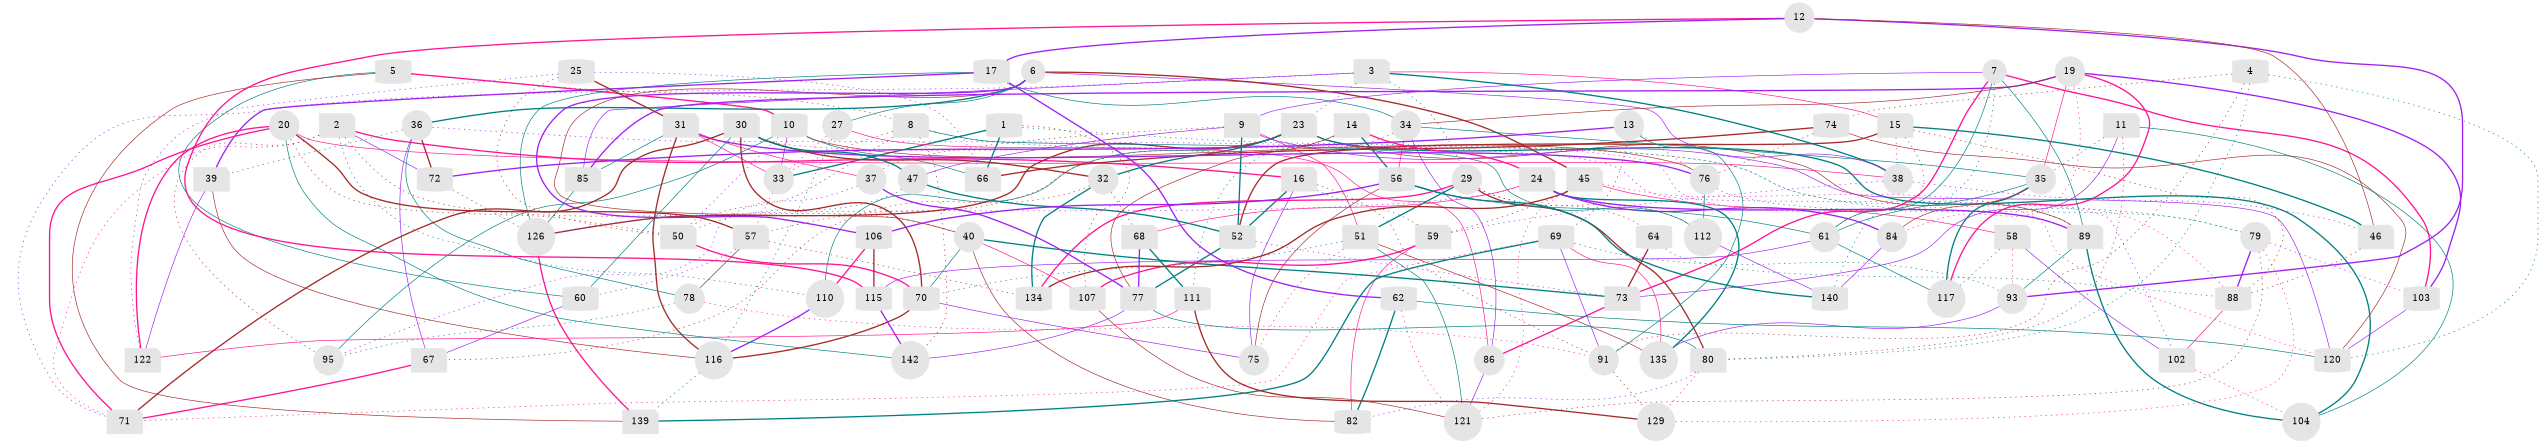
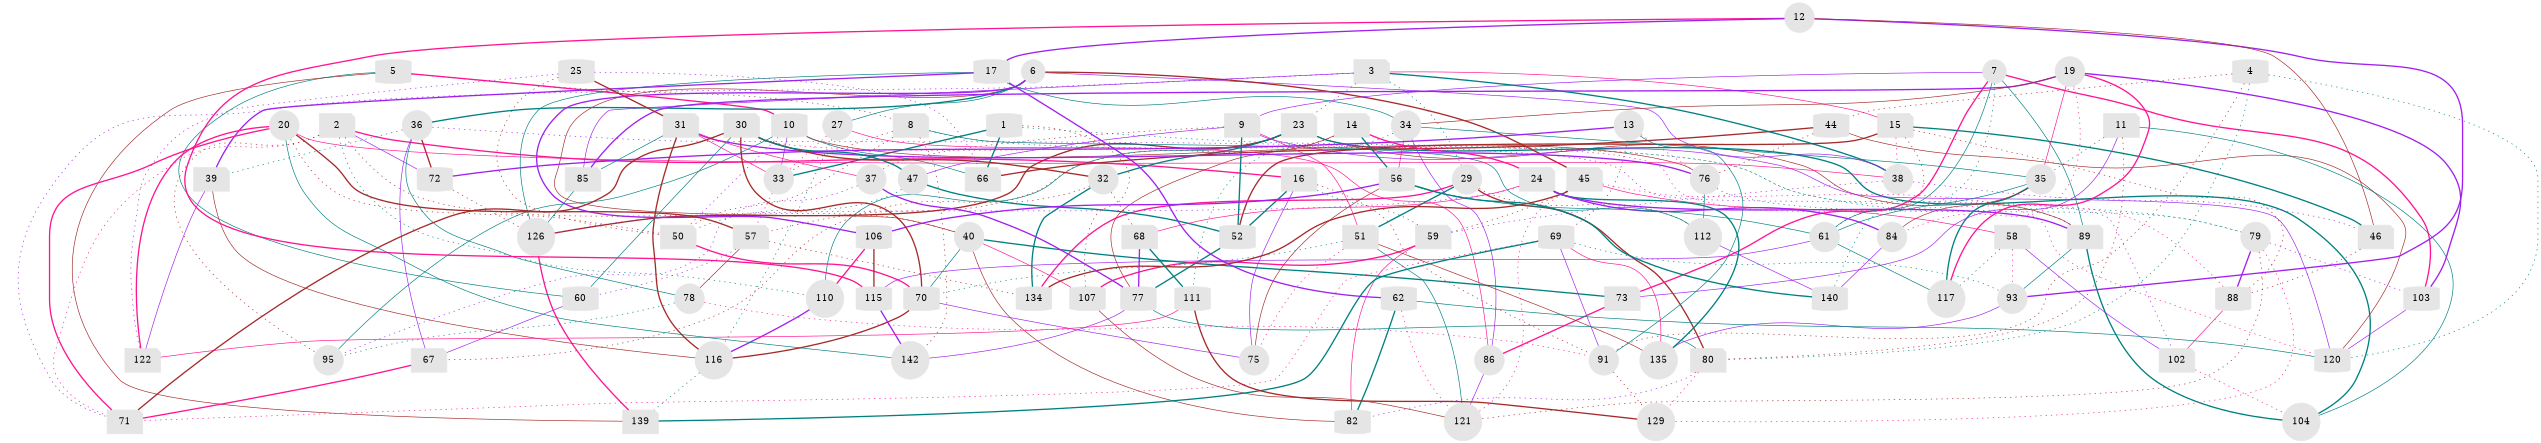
node "74": label "74" -> "44"
node "64": removed
edge "52" -- "73": removed
